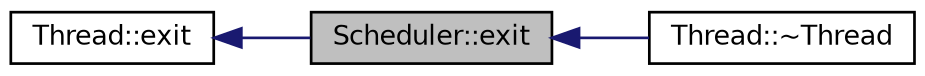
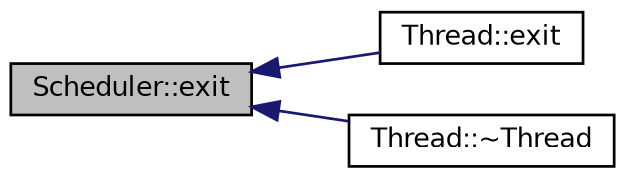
edge "Scheduler::exit" -> "Thread::exit": reversed
